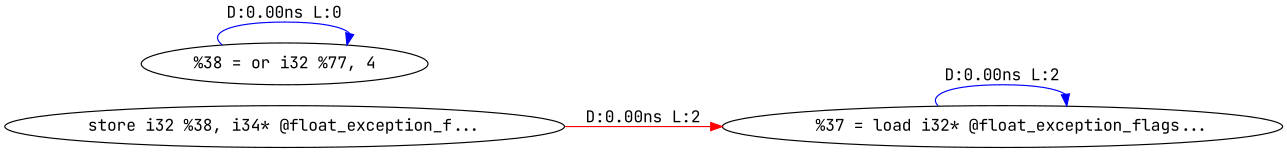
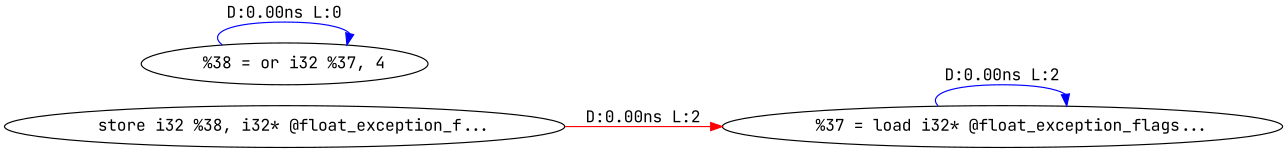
node "%38 = or i32 %77, 4": label "%38 = or i32 %77, 4" -> "%38 = or i32 %37, 4"
node "store i32 %38, i34* @float_exception_f...": label "store i32 %38, i34* @float_exception_f..." -> "store i32 %38, i32* @float_exception_f..."
